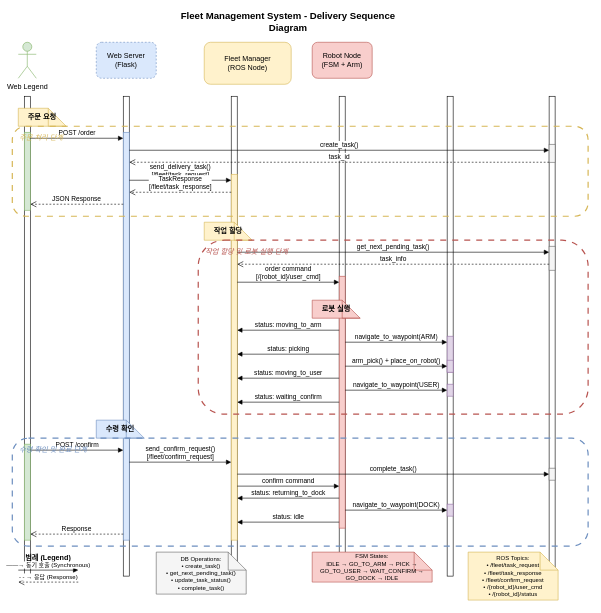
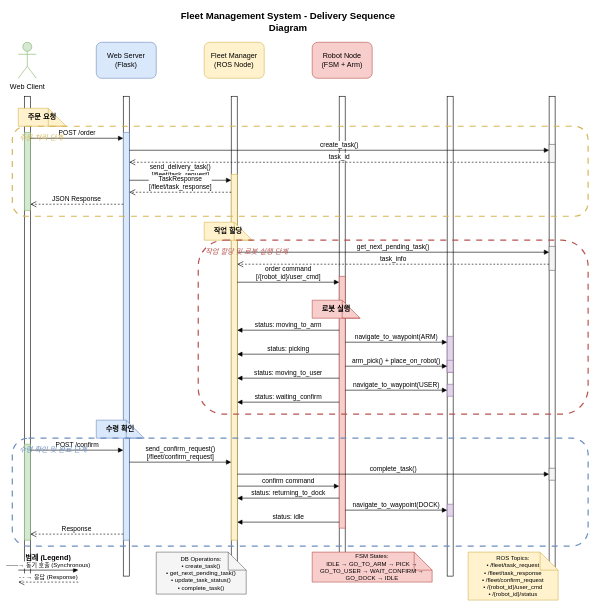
node "Web Server (Flask)": style dashed -> solid
node "Fleet Manager (ROS Node)": size 87x42 -> 60x36
node "Web Legend": label "Web Legend" -> "Web Client"
